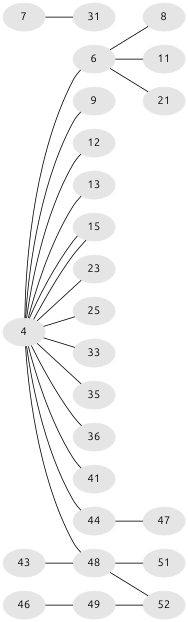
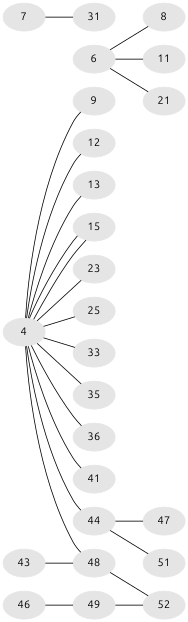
edge "6" -- "4": removed
edge "48" -- "51": now "44" -- "51"
